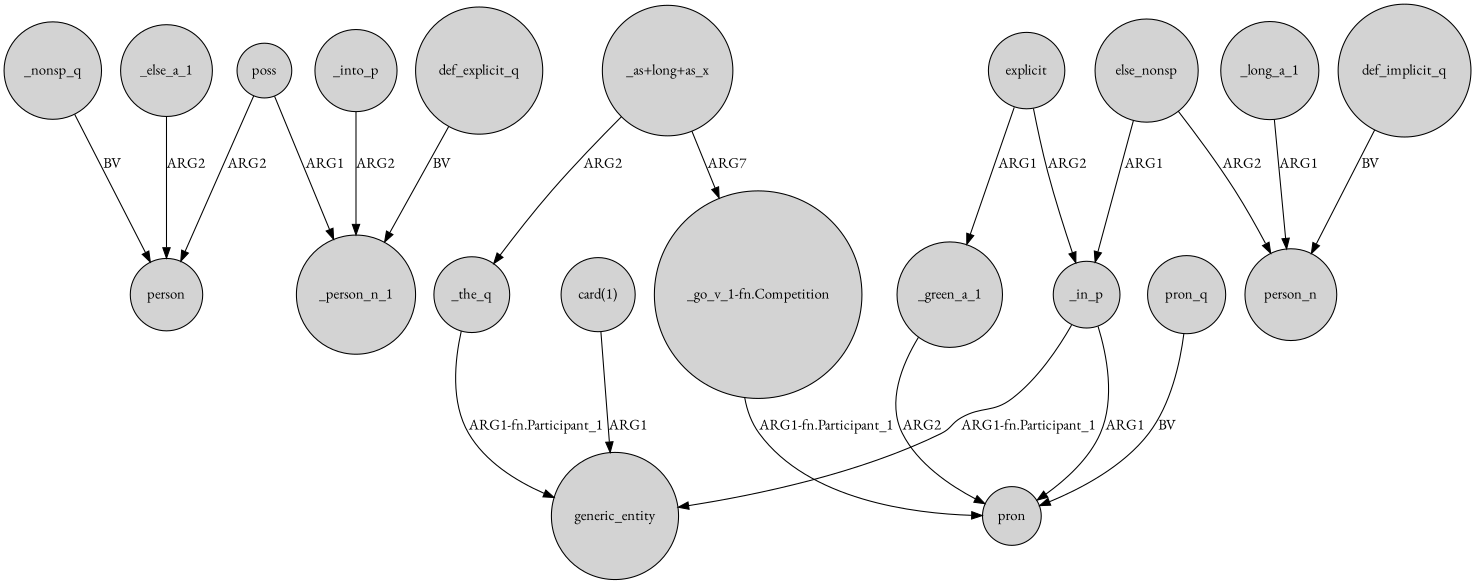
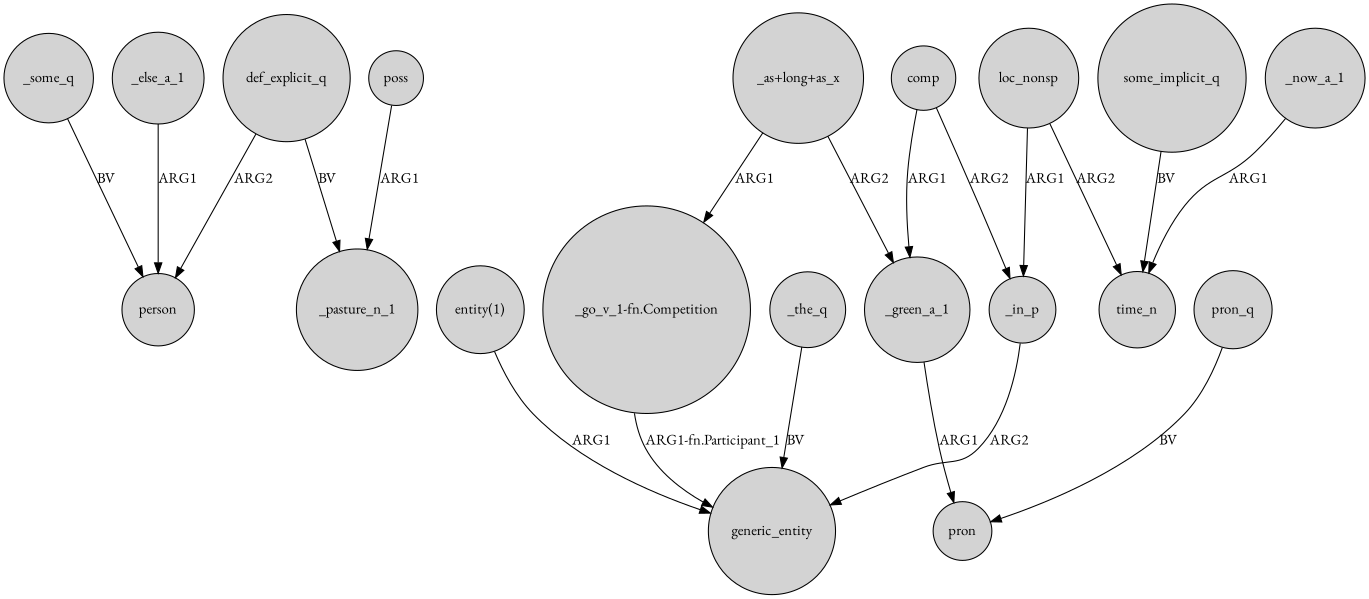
node "_nonsp_q": label "_nonsp_q" -> "_some_q"
node "_into_p": removed
node "explicit": label "explicit" -> "comp"
node "else_nonsp": label "else_nonsp" -> "loc_nonsp"
node "_long_a_1": label "_long_a_1" -> "_now_a_1"
node "def_implicit_q": label "def_implicit_q" -> "some_implicit_q"
edge "_else_a_1" -> "person": label "ARG2" -> "ARG1"
edge "_as+long+as_x" -> "_go_v_1-fn.Competition": label "ARG7" -> "ARG1"
edge "poss" -> "person": now "def_explicit_q" -> "person"
edge "_as+long+as_x" -> "_the_q": now "_as+long+as_x" -> "_green_a_1"
node "_person_n_1": label "_person_n_1" -> "_pasture_n_1"
node "card(1)": label "card(1)" -> "entity(1)"
node "person_n": label "person_n" -> "time_n"
edge "_in_p" -> "pron": removed, label "ARG1"
edge "_the_q" -> "generic_entity": label "ARG1-fn.Participant_1" -> "BV"
edge "_green_a_1" -> "pron": label "ARG2" -> "ARG1"
edge "_in_p" -> "generic_entity": label "ARG1-fn.Participant_1" -> "ARG2"
edge "_go_v_1-fn.Competition" -> "pron": now "_go_v_1-fn.Competition" -> "generic_entity"
